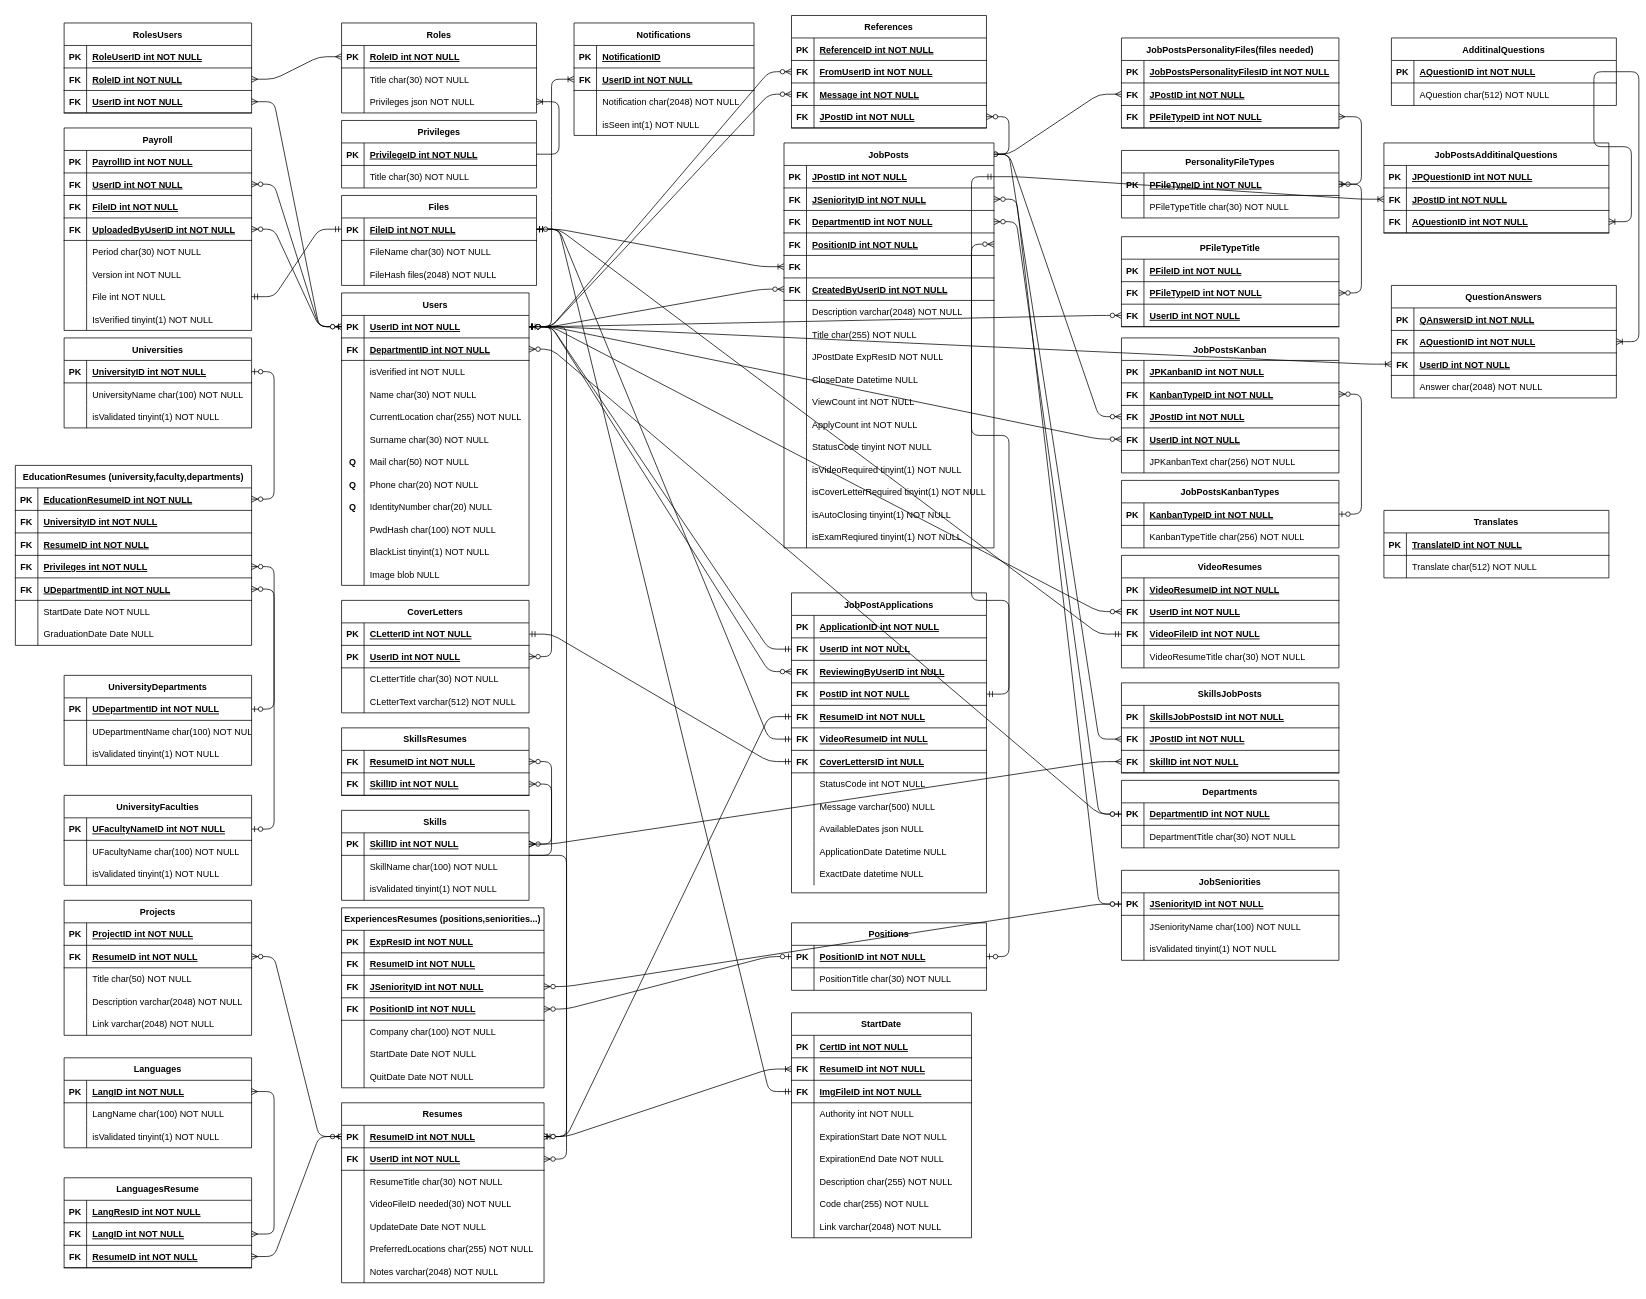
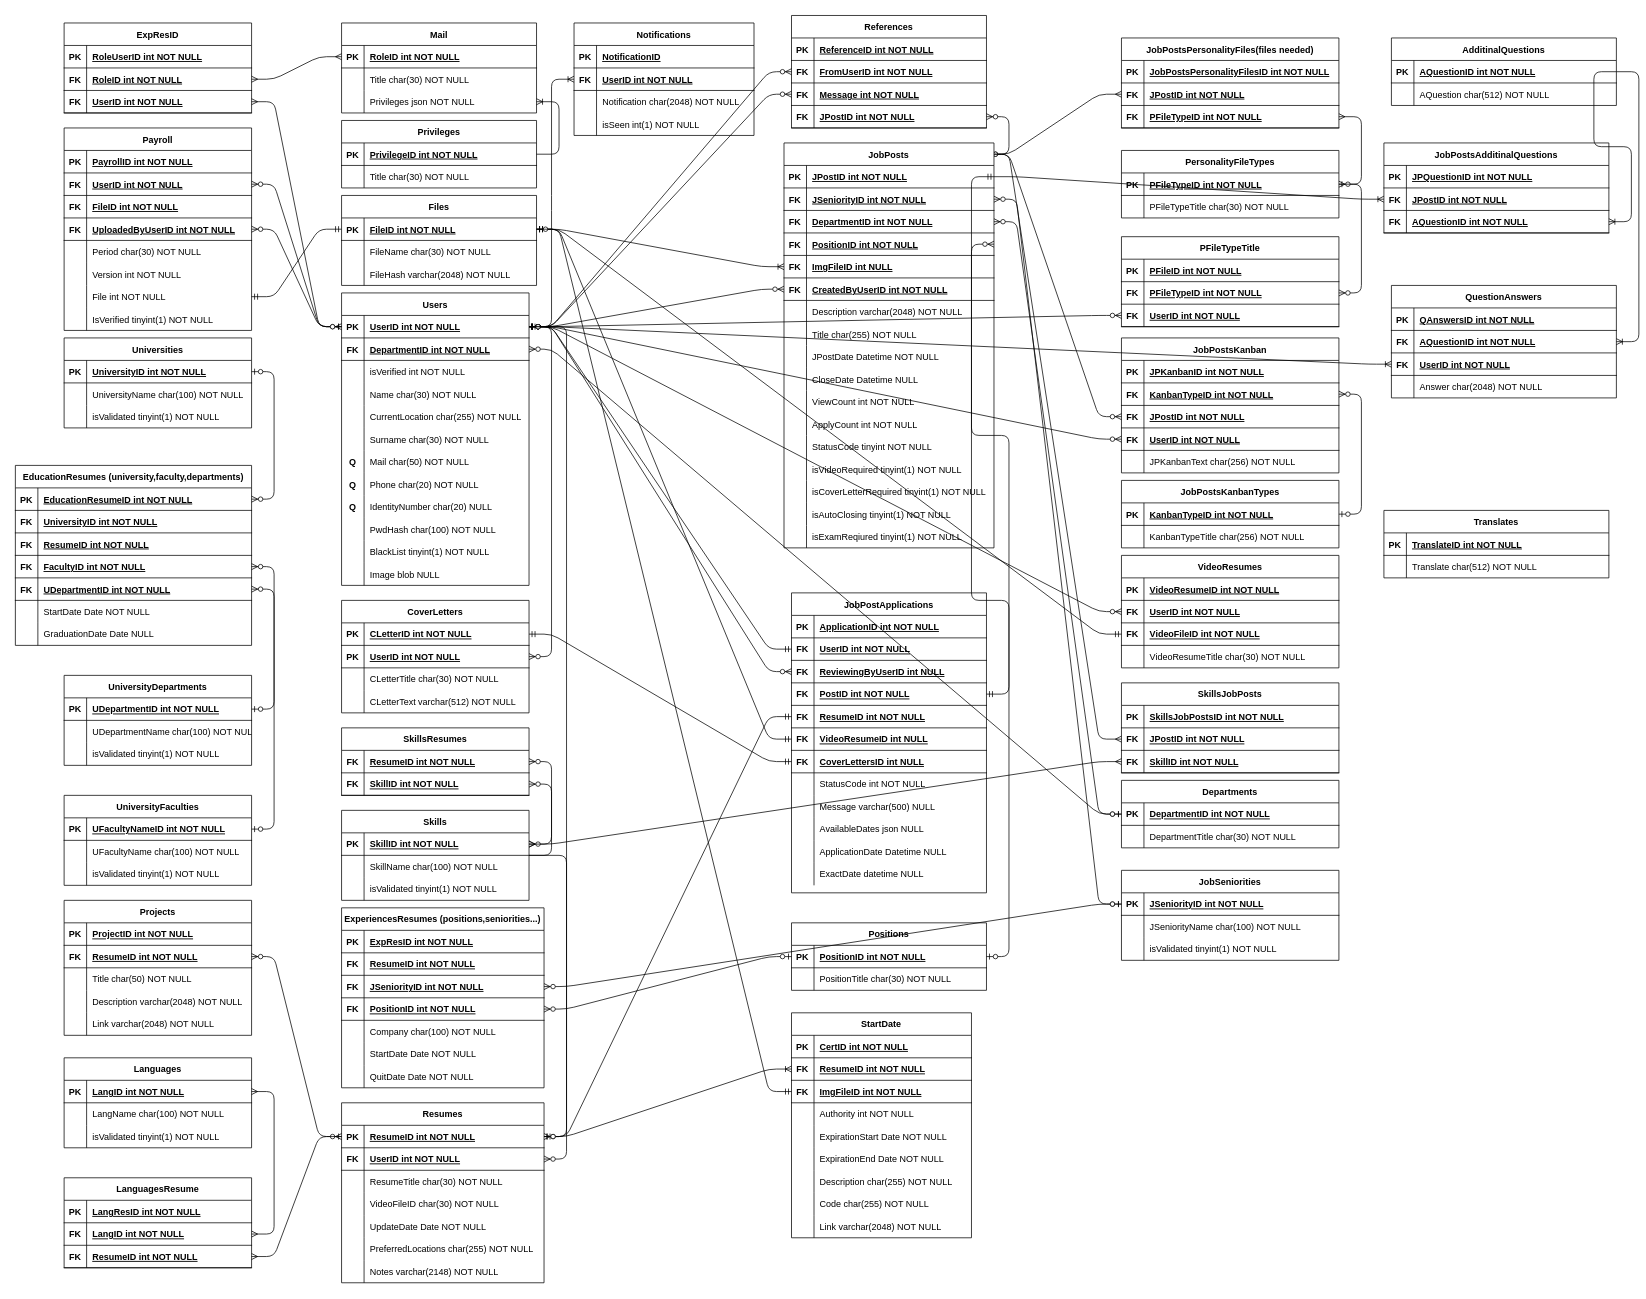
node "RolesUsers": label "RolesUsers" -> "ExpResID"
node "Roles": label "Roles" -> "Mail"
node "ImgFileID int NULL": added
node "FileHash files(2048) NOT NULL": label "FileHash files(2048) NOT NULL" -> "FileHash varchar(2048) NOT NULL"
node "JPostDate ExpResID NOT NULL": label "JPostDate ExpResID NOT NULL" -> "JPostDate Datetime NOT NULL"
node "Privileges int NOT NULL": label "Privileges int NOT NULL" -> "FacultyID int NOT NULL"
node "VideoFileID needed(30) NOT NULL": label "VideoFileID needed(30) NOT NULL" -> "VideoFileID char(30) NOT NULL"
node "Notes varchar(2048) NOT NULL": label "Notes varchar(2048) NOT NULL" -> "Notes varchar(2148) NOT NULL"
